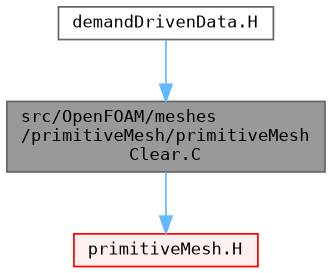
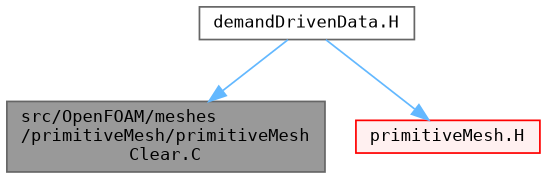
edge "src/OpenFOAM/meshes /primitiveMesh/primitiveMesh Clear.C" -> "primitiveMesh.H": now "demandDrivenData.H" -> "primitiveMesh.H"
